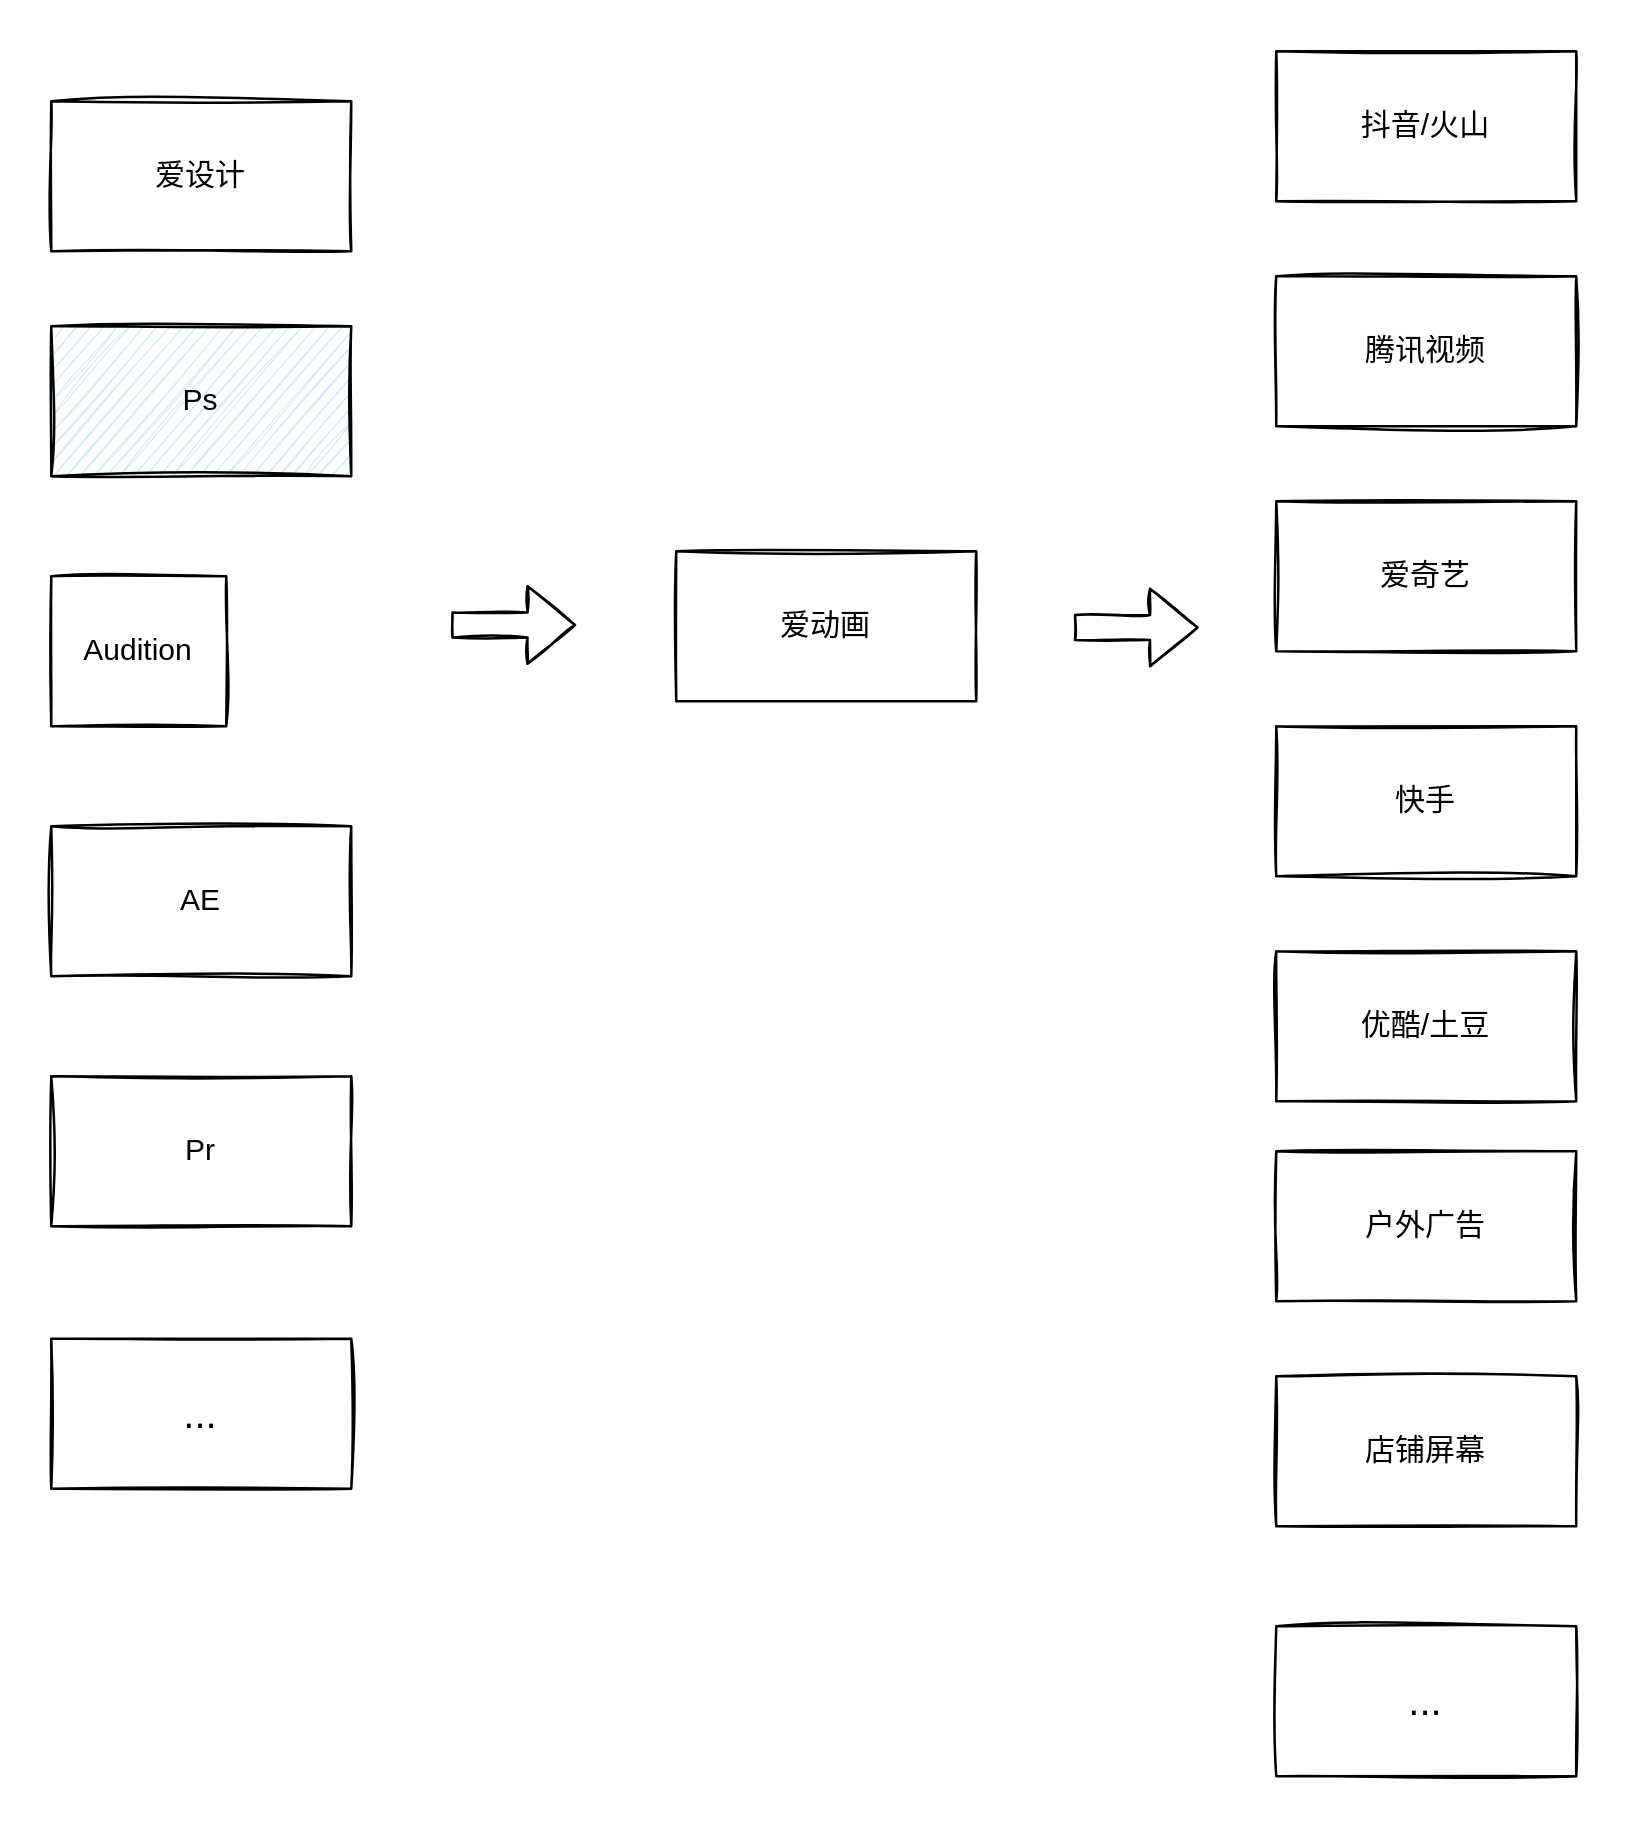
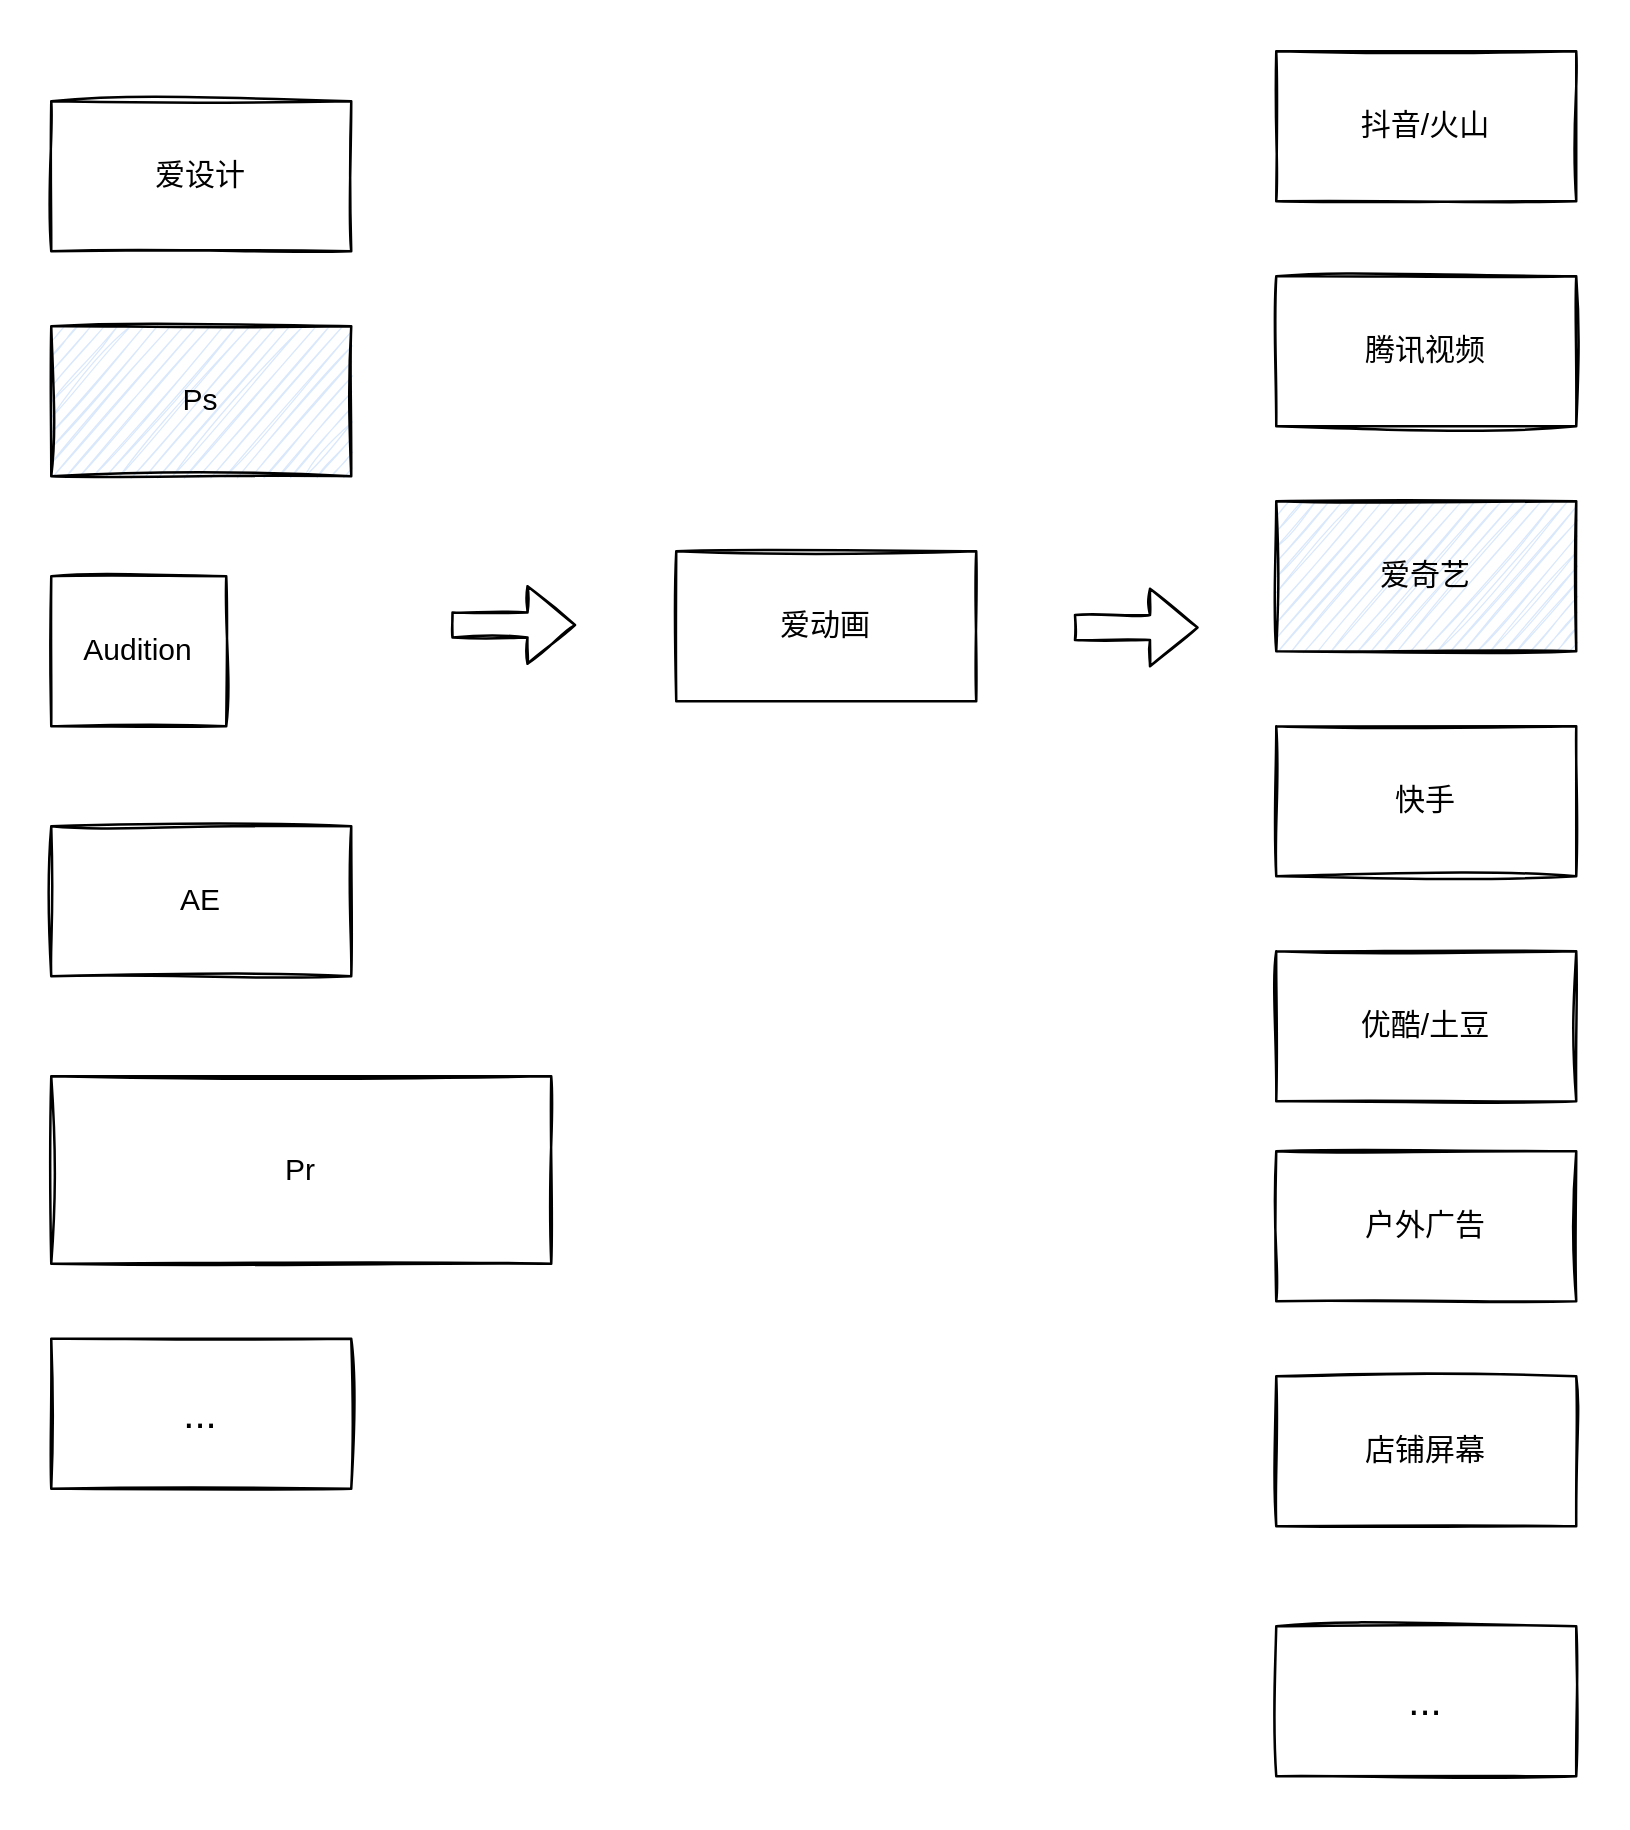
node "爱奇艺": fillcolor #ffffff -> #dae8fc
node "Pr": size 300x150 -> 500x188
